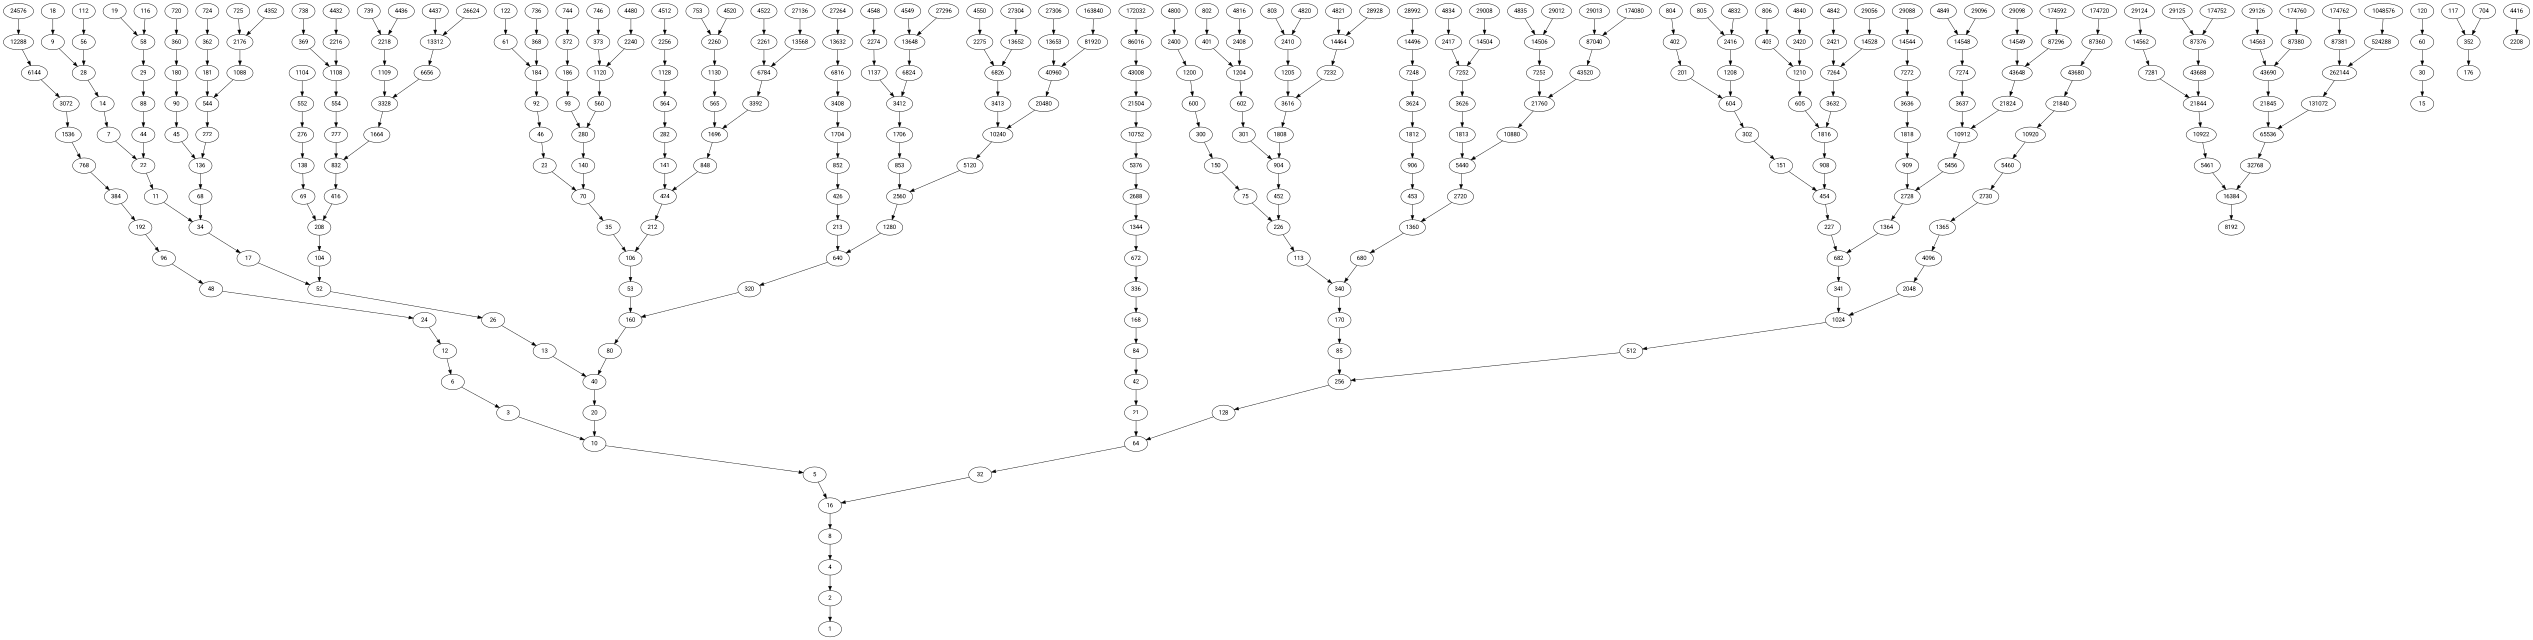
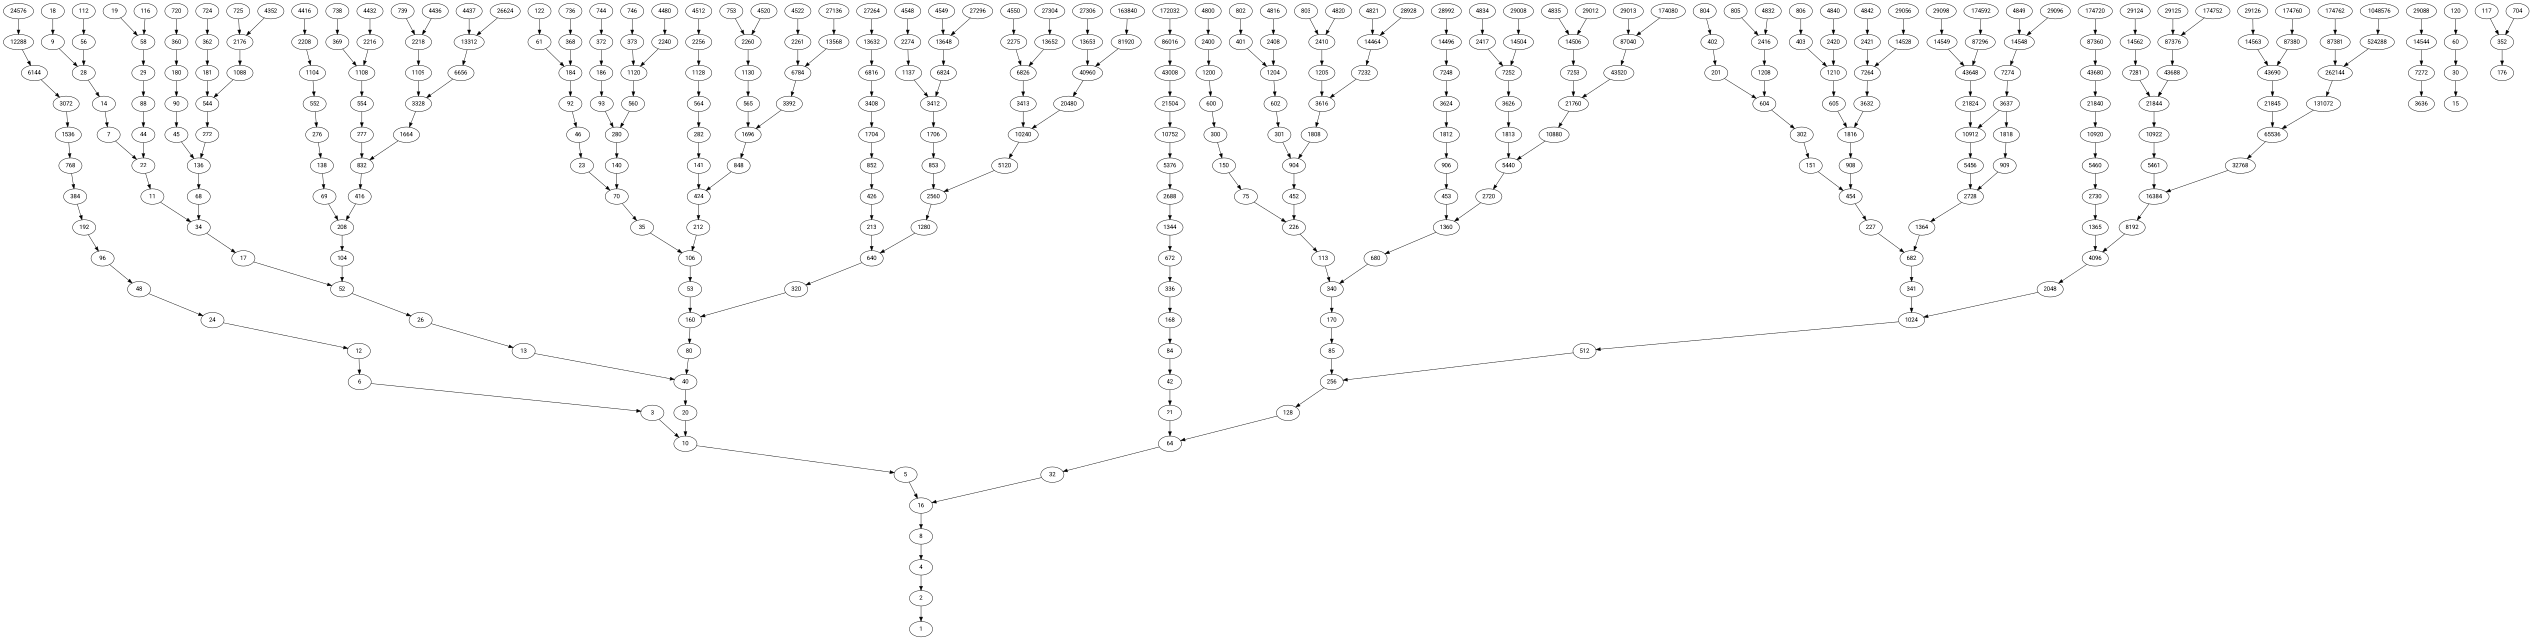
edge "2208" -> "1104": added
edge "3636" -> "1818": now "3637" -> "1818"
edge "8192" -> "4096": added
